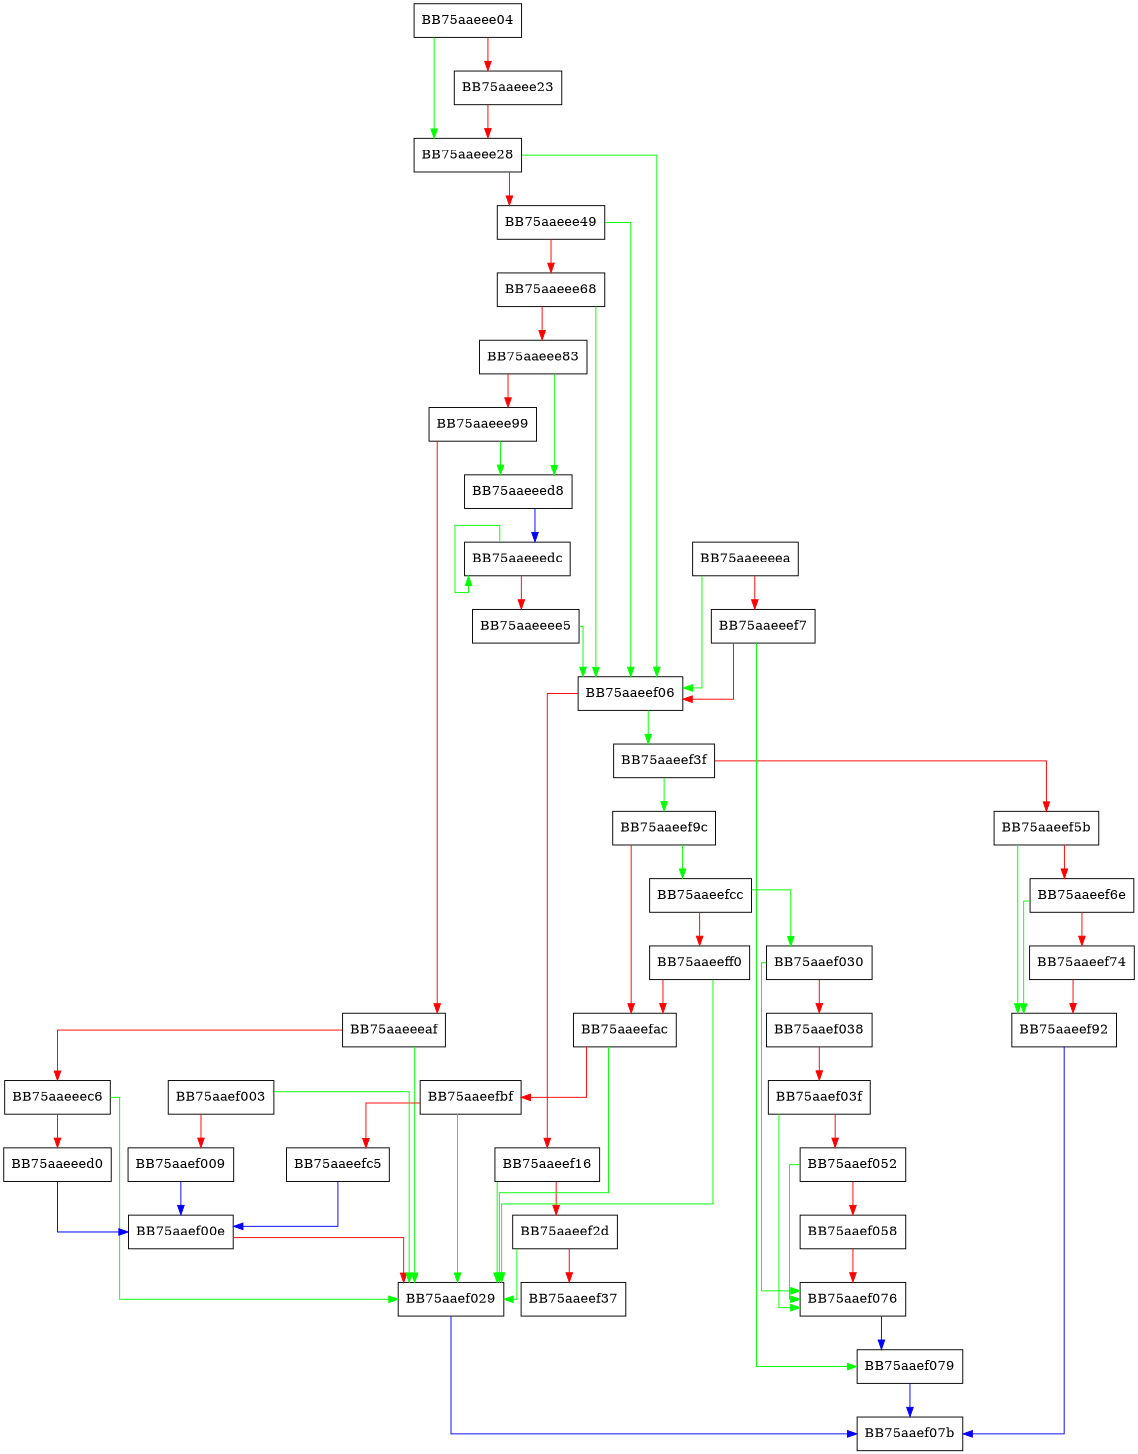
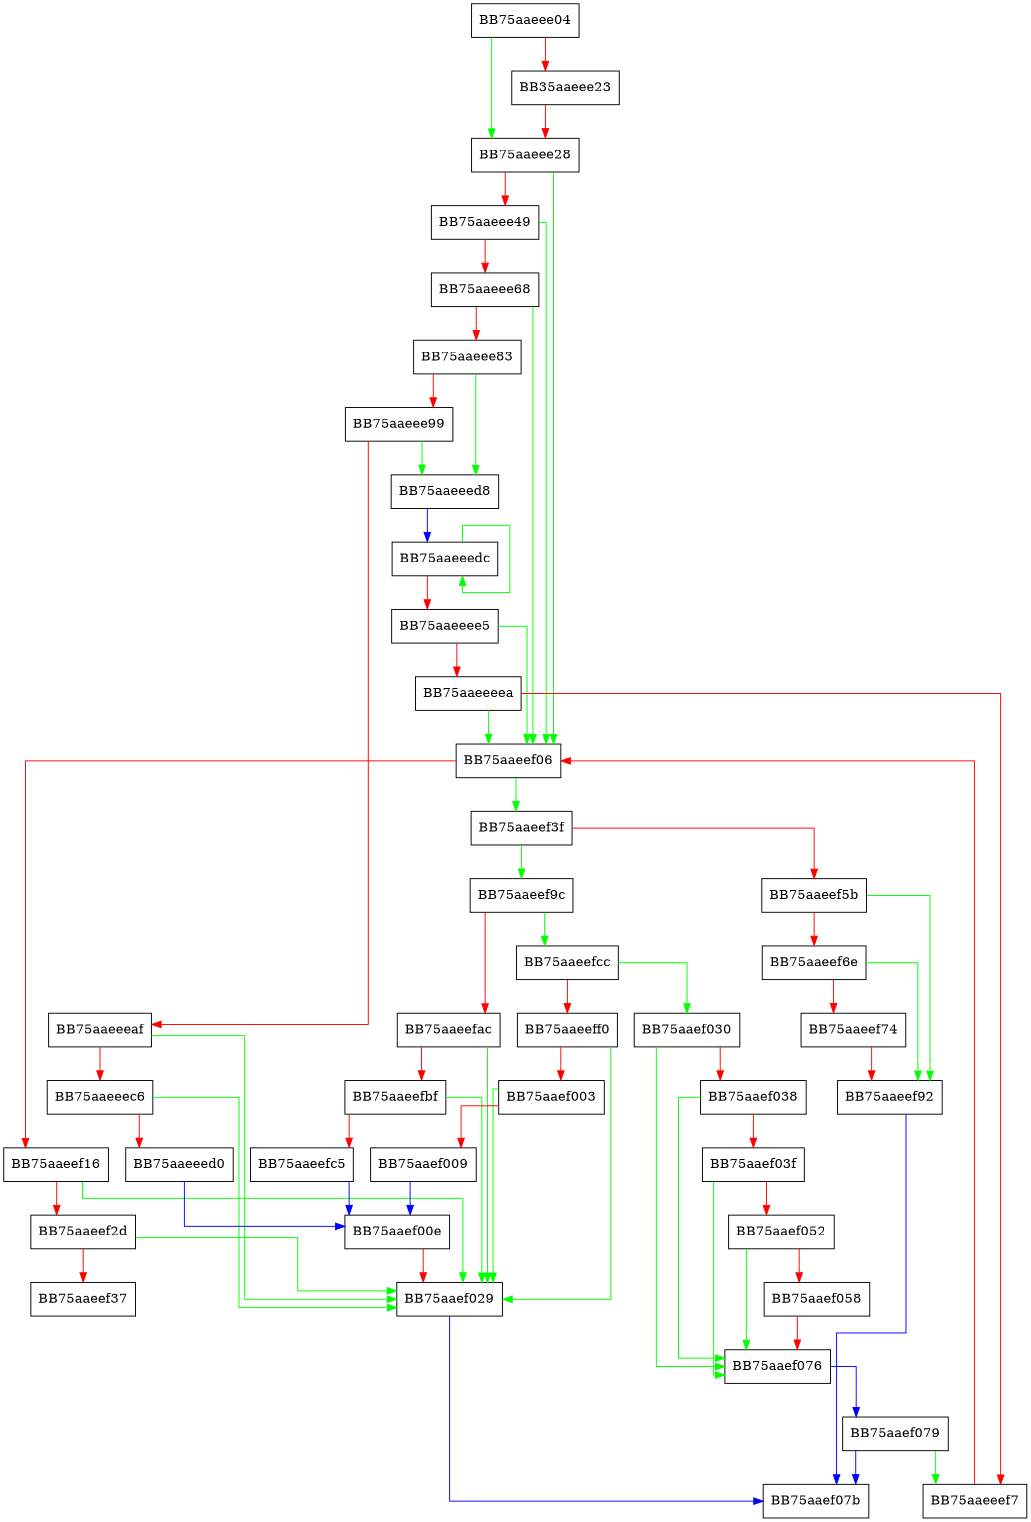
node "BB75aaeee23": label "BB75aaeee23" -> "BB35aaeee23"
edge "BB75aaeeee5" -> "BB75aaeeeea": added
edge "BB75aaeeef7" -> "BB75aaef079": reversed
edge "BB75aaeeff0" -> "BB75aaeefac": now "BB75aaeeff0" -> "BB75aaef003"
edge "BB75aaef038" -> "BB75aaef076": added
